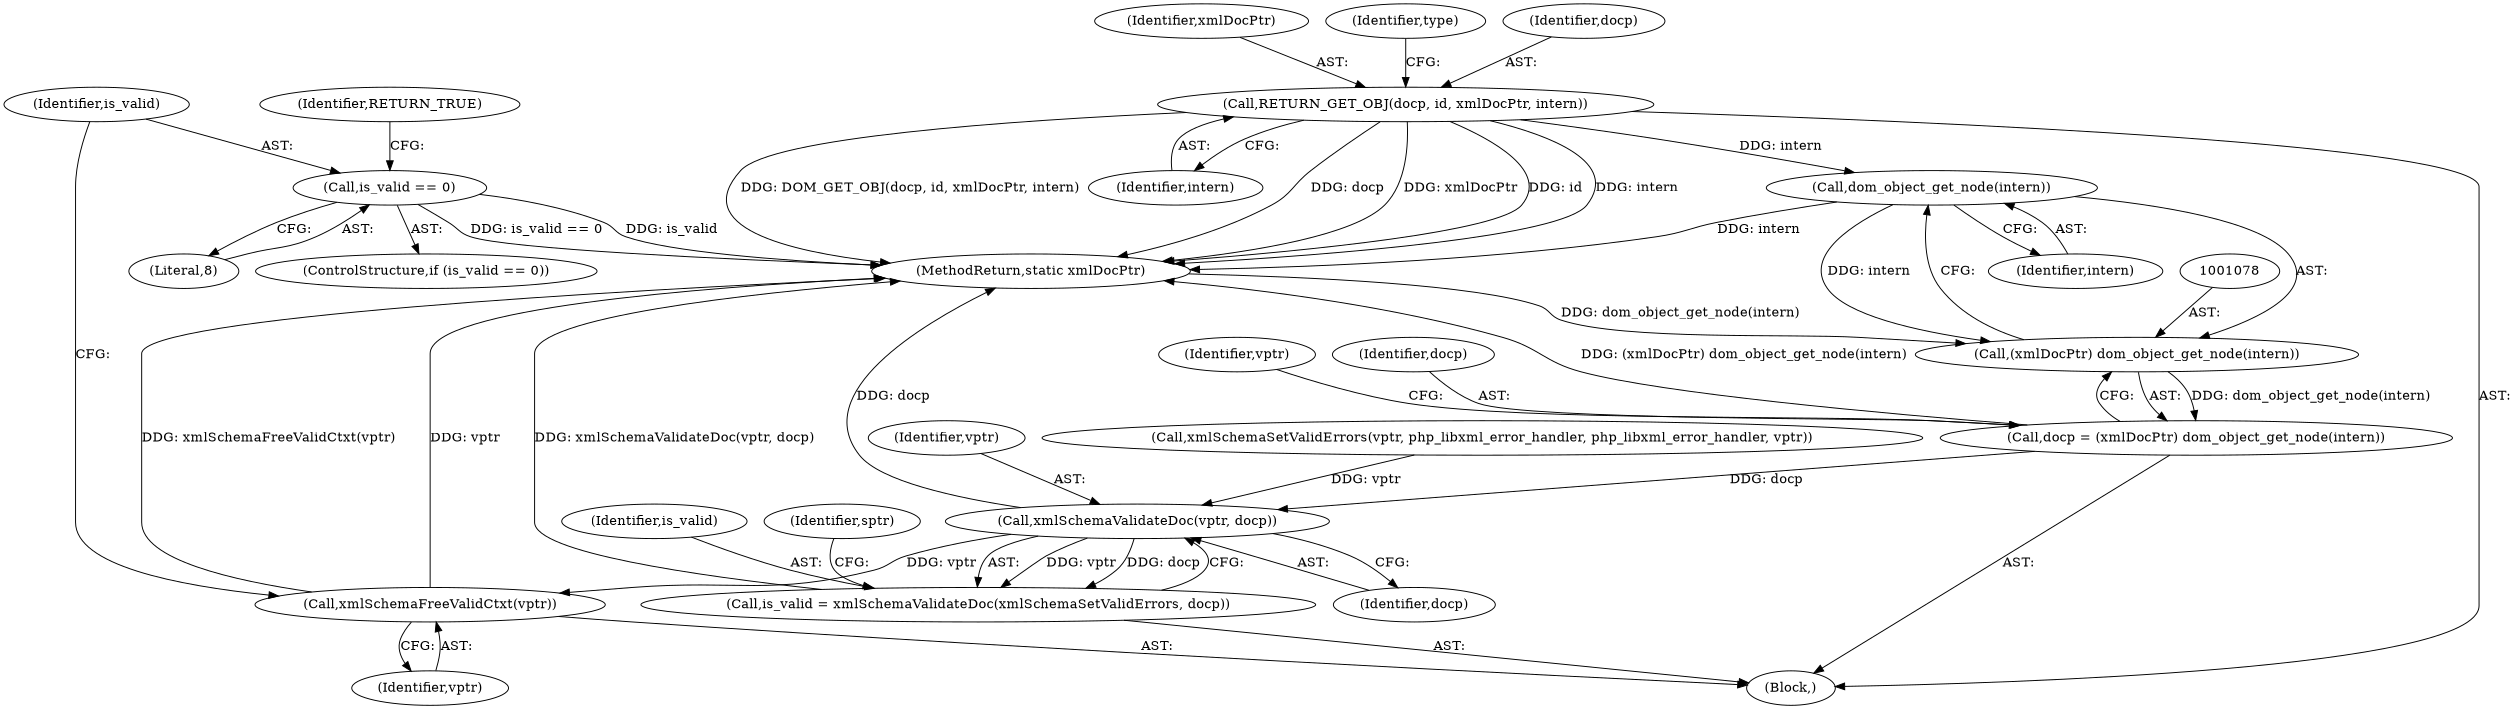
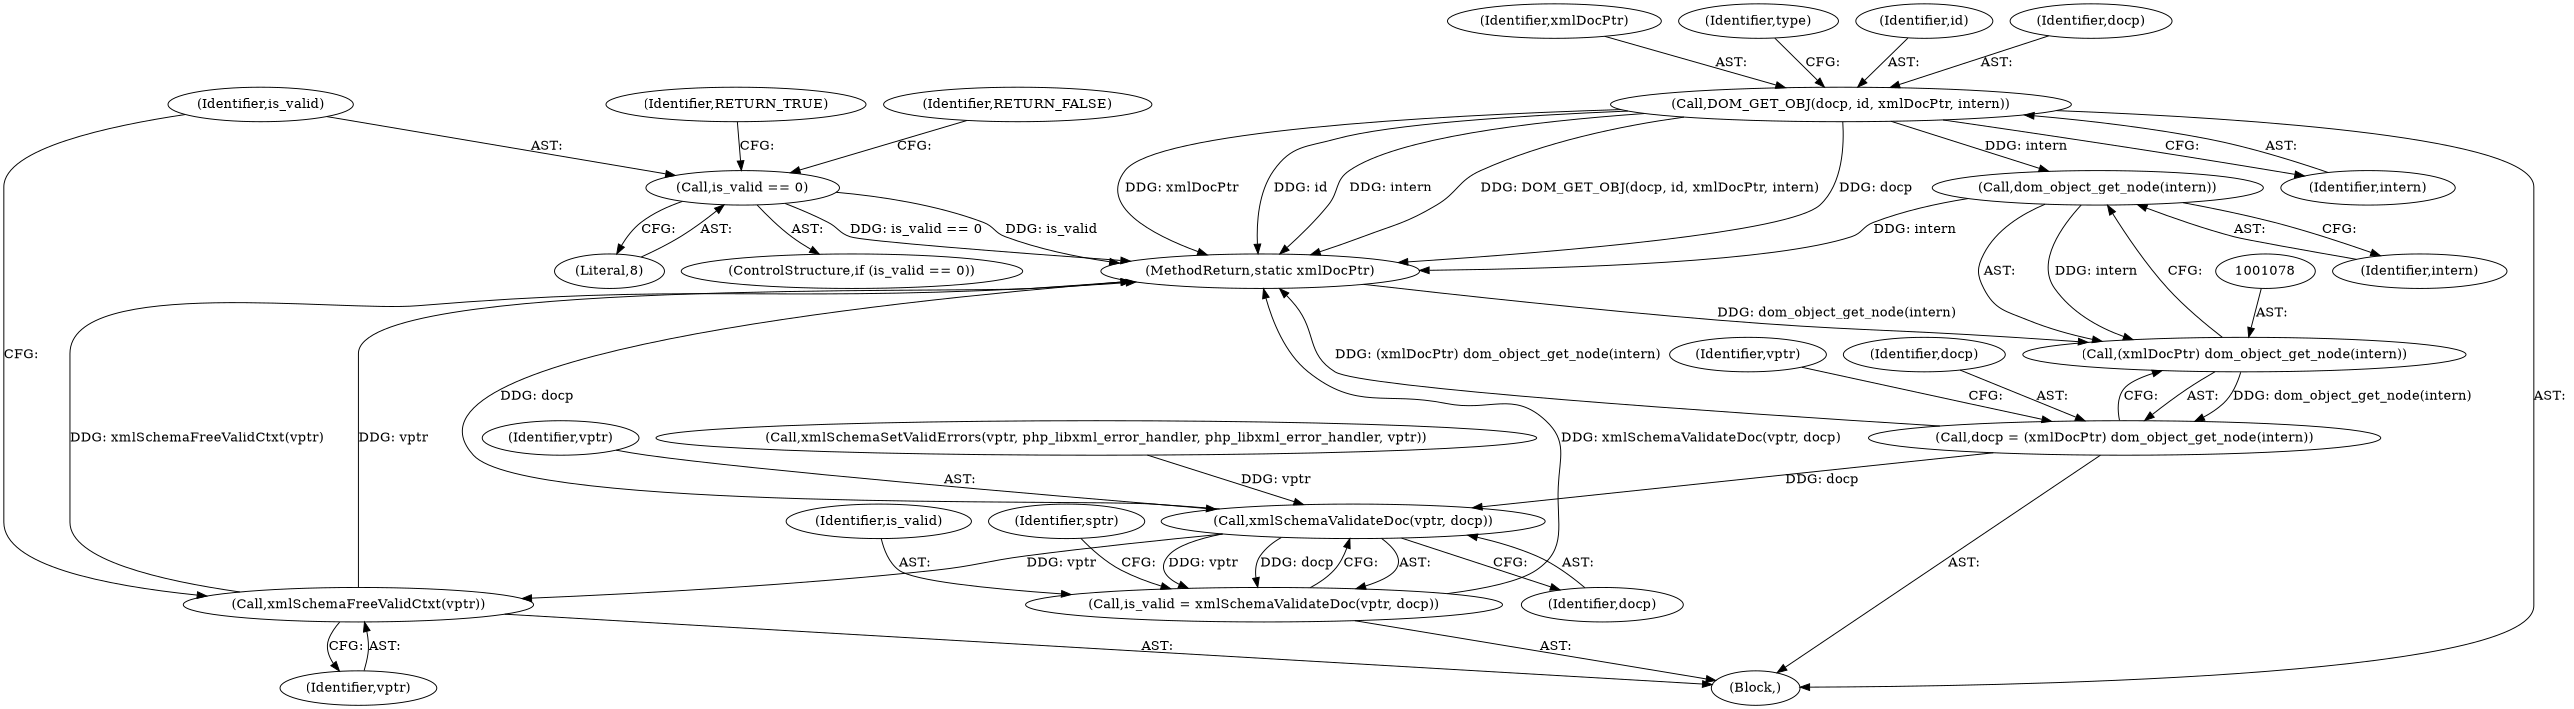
node "(Identifier,id)": added
node "(Identifier,RETURN_FALSE)": added
node "(Call,RETURN_GET_OBJ(docp, id, xmlDocPtr, intern))": label "(Call,RETURN_GET_OBJ(docp, id, xmlDocPtr, intern))" -> "(Call,DOM_GET_OBJ(docp, id, xmlDocPtr, intern))"
node "(Call,is_valid = xmlSchemaValidateDoc(xmlSchemaSetValidErrors, docp))": label "(Call,is_valid = xmlSchemaValidateDoc(xmlSchemaSetValidErrors, docp))" -> "(Call,is_valid = xmlSchemaValidateDoc(vptr, docp))"
